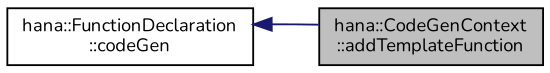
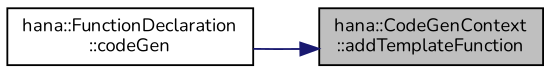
edge "hana::CodeGenContext ::addTemplateFunction" -> "hana::FunctionDeclaration ::codeGen": reversed
